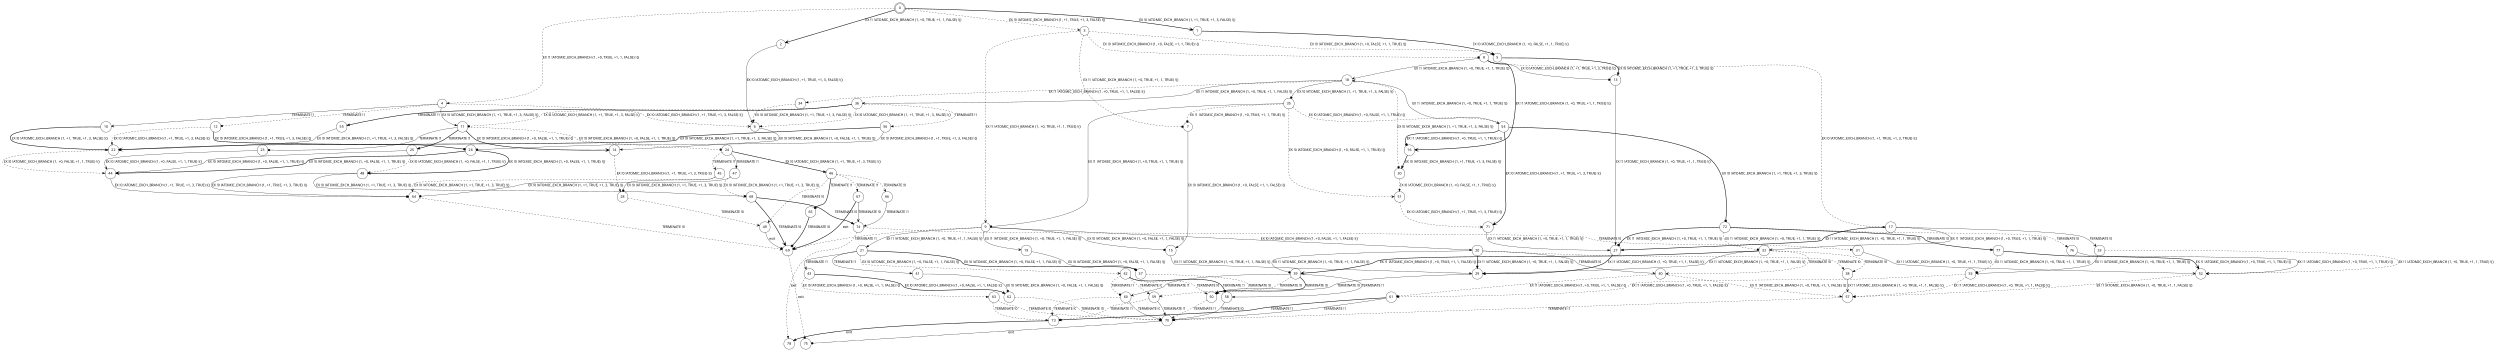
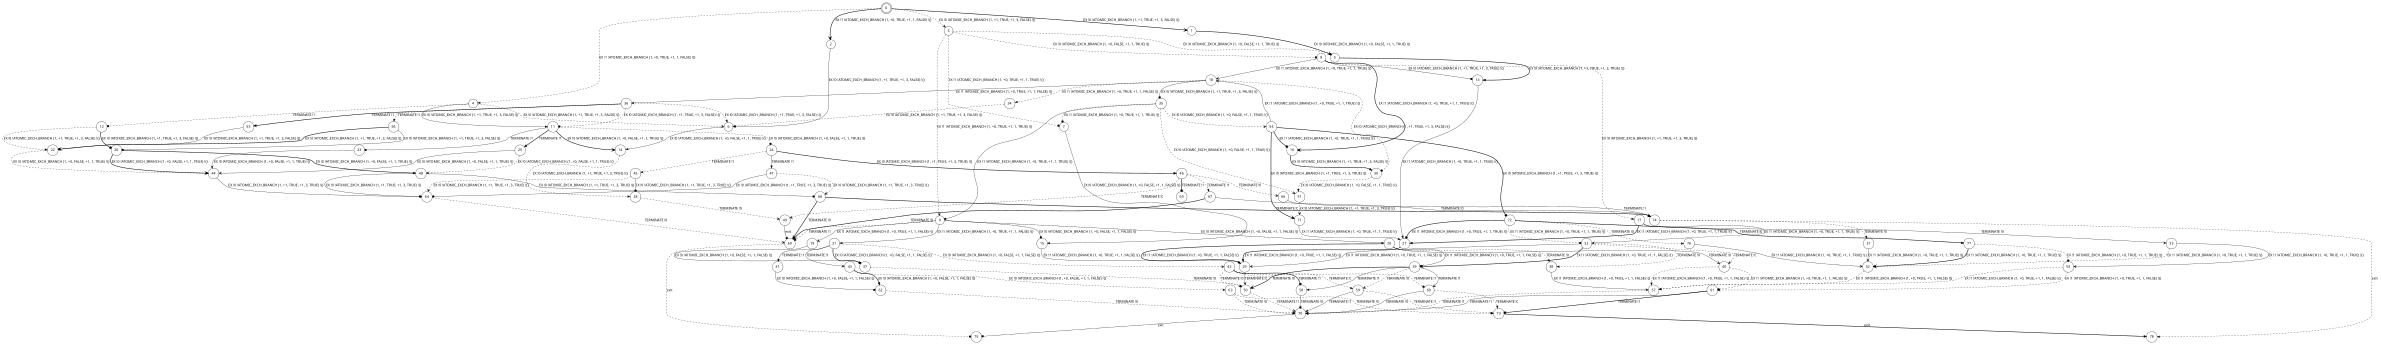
node "10": removed
edge "67" -> "69": label "exit" -> "TERMINATE !0"
edge "65" -> "69": removed, label "TERMINATE !0"
edge "43" -> "63": arrowhead normal -> vee
